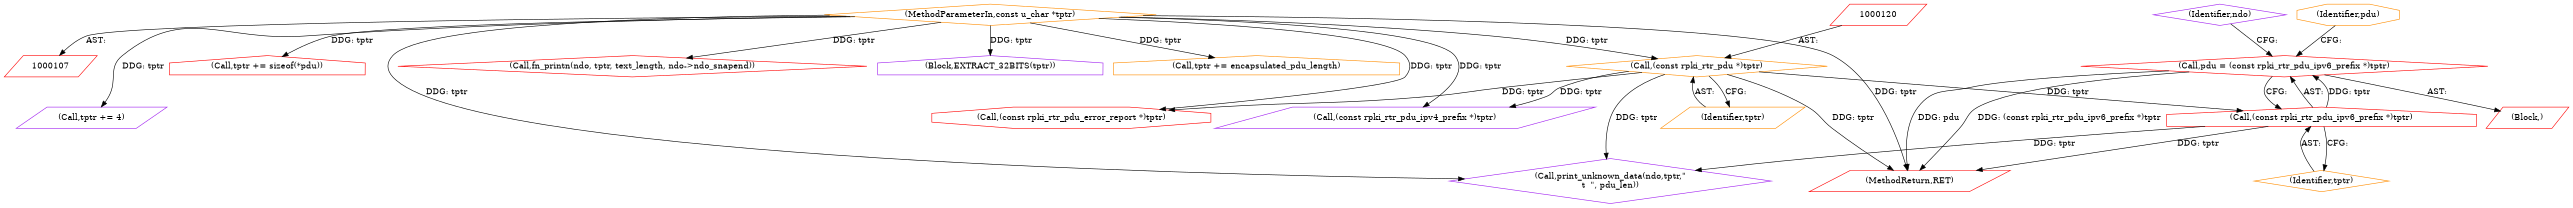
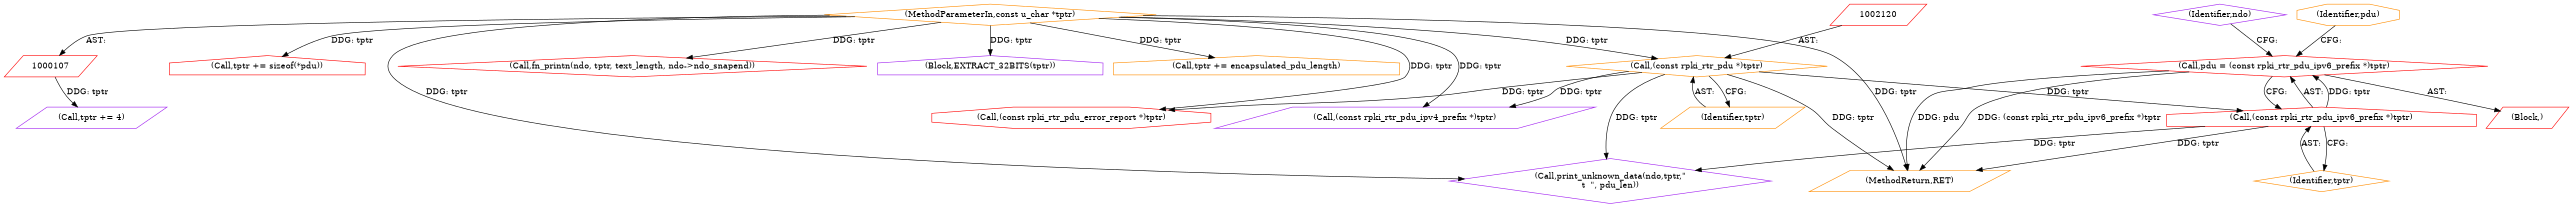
node "1000120": label "1000120" -> "1002120"
edge "(MethodParameterIn,const u_char *tptr)" -> "(Call,tptr += 4)": now "1000107" -> "(Call,tptr += 4)"
node "(MethodReturn,RET)": color red -> darkorange
